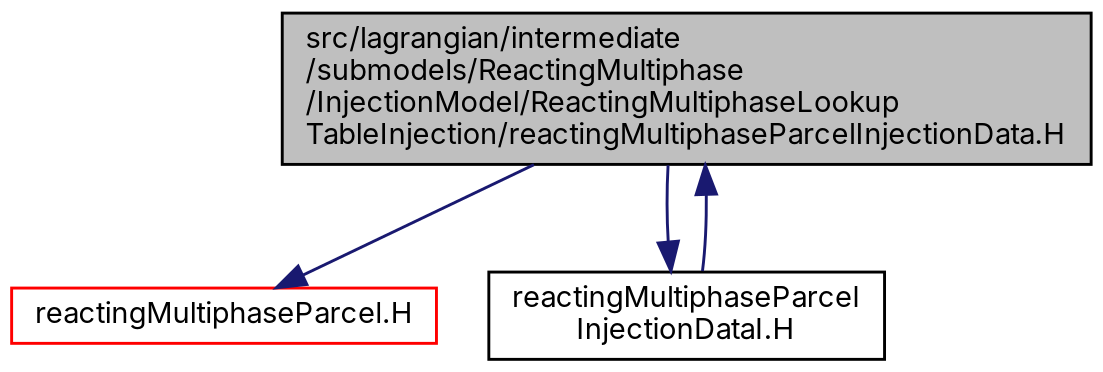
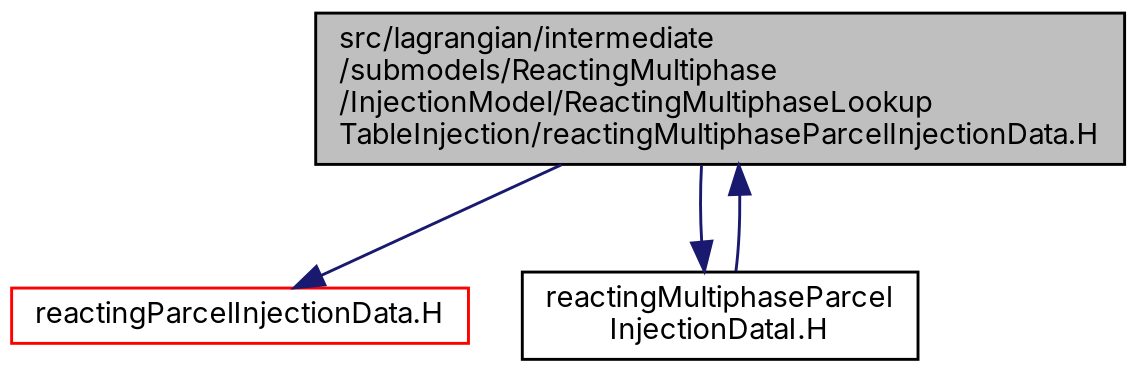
node "reactingMultiphaseParcel.H": label "reactingMultiphaseParcel.H" -> "reactingParcelInjectionData.H"
